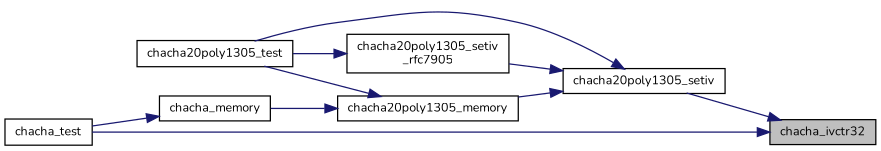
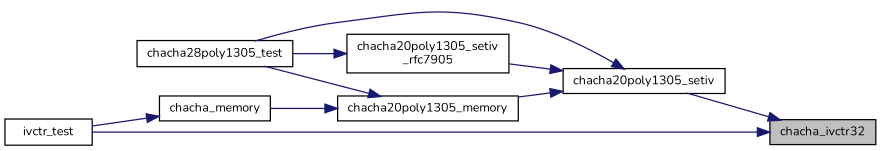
node "chacha20poly1305_test": label "chacha20poly1305_test" -> "chacha28poly1305_test"
node "chacha_test": label "chacha_test" -> "ivctr_test"
